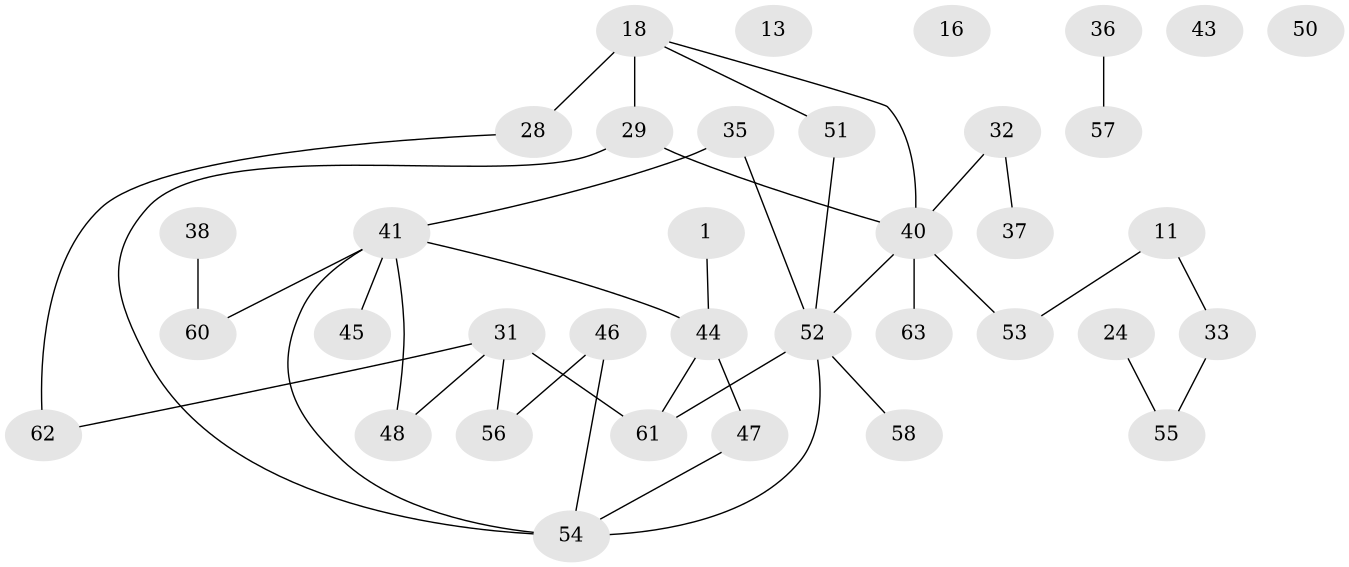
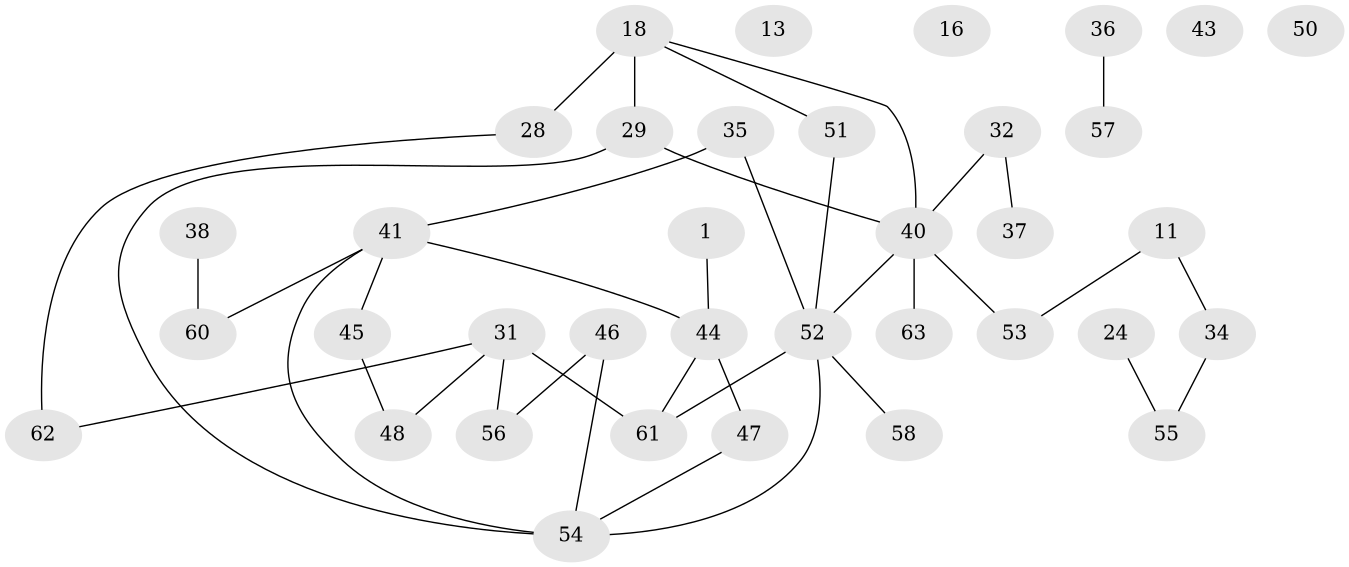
edge "41" -- "48": now "45" -- "48"
node "33": label "33" -> "34"
